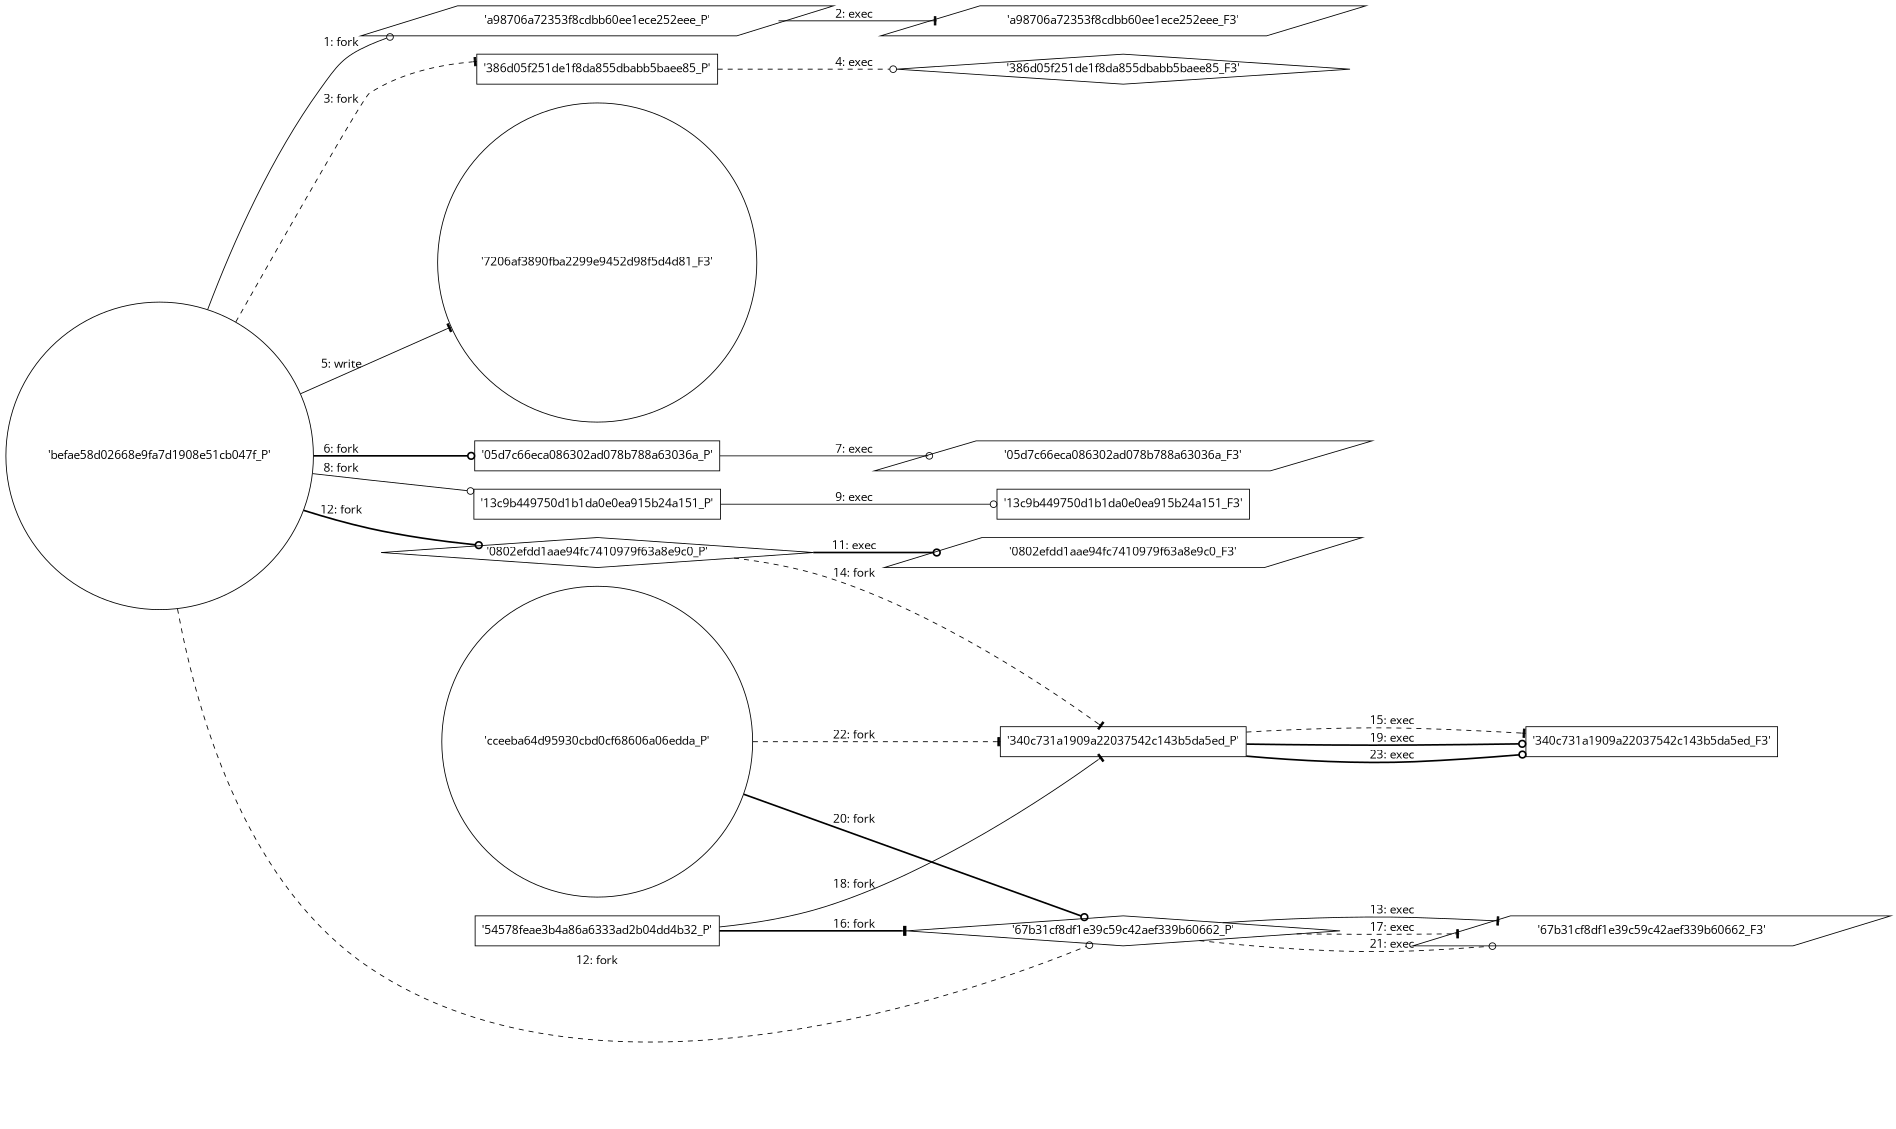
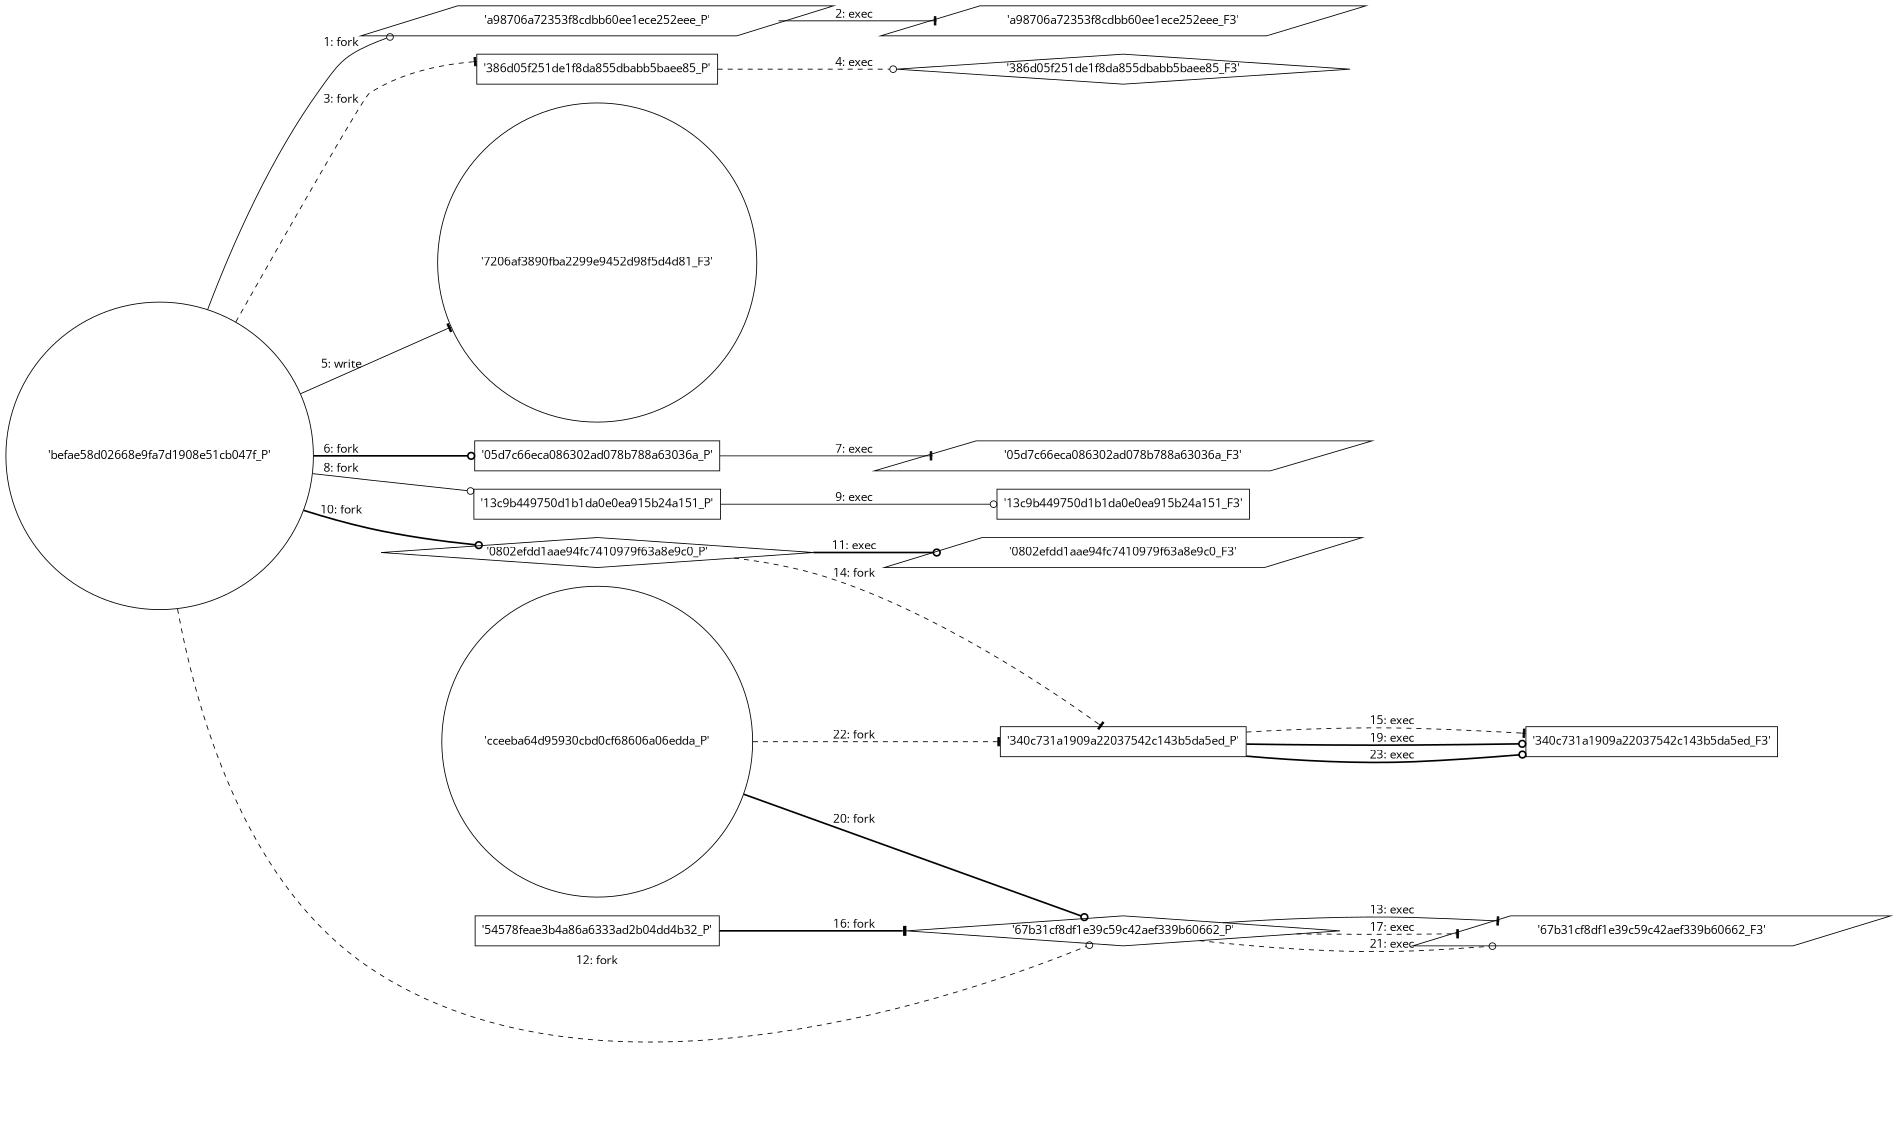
edge "'05d7c66eca086302ad078b788a63036a_P'" -> "'05d7c66eca086302ad078b788a63036a_F3'": arrowhead odot -> tee
edge "'befae58d02668e9fa7d1908e51cb047f_P'" -> "'0802efdd1aae94fc7410979f63a8e9c0_P'": label "12: fork" -> "10: fork"
edge "'54578feae3b4a86a6333ad2b04dd4b32_P'" -> "'340c731a1909a22037542c143b5da5ed_P'": removed, label "18: fork"
